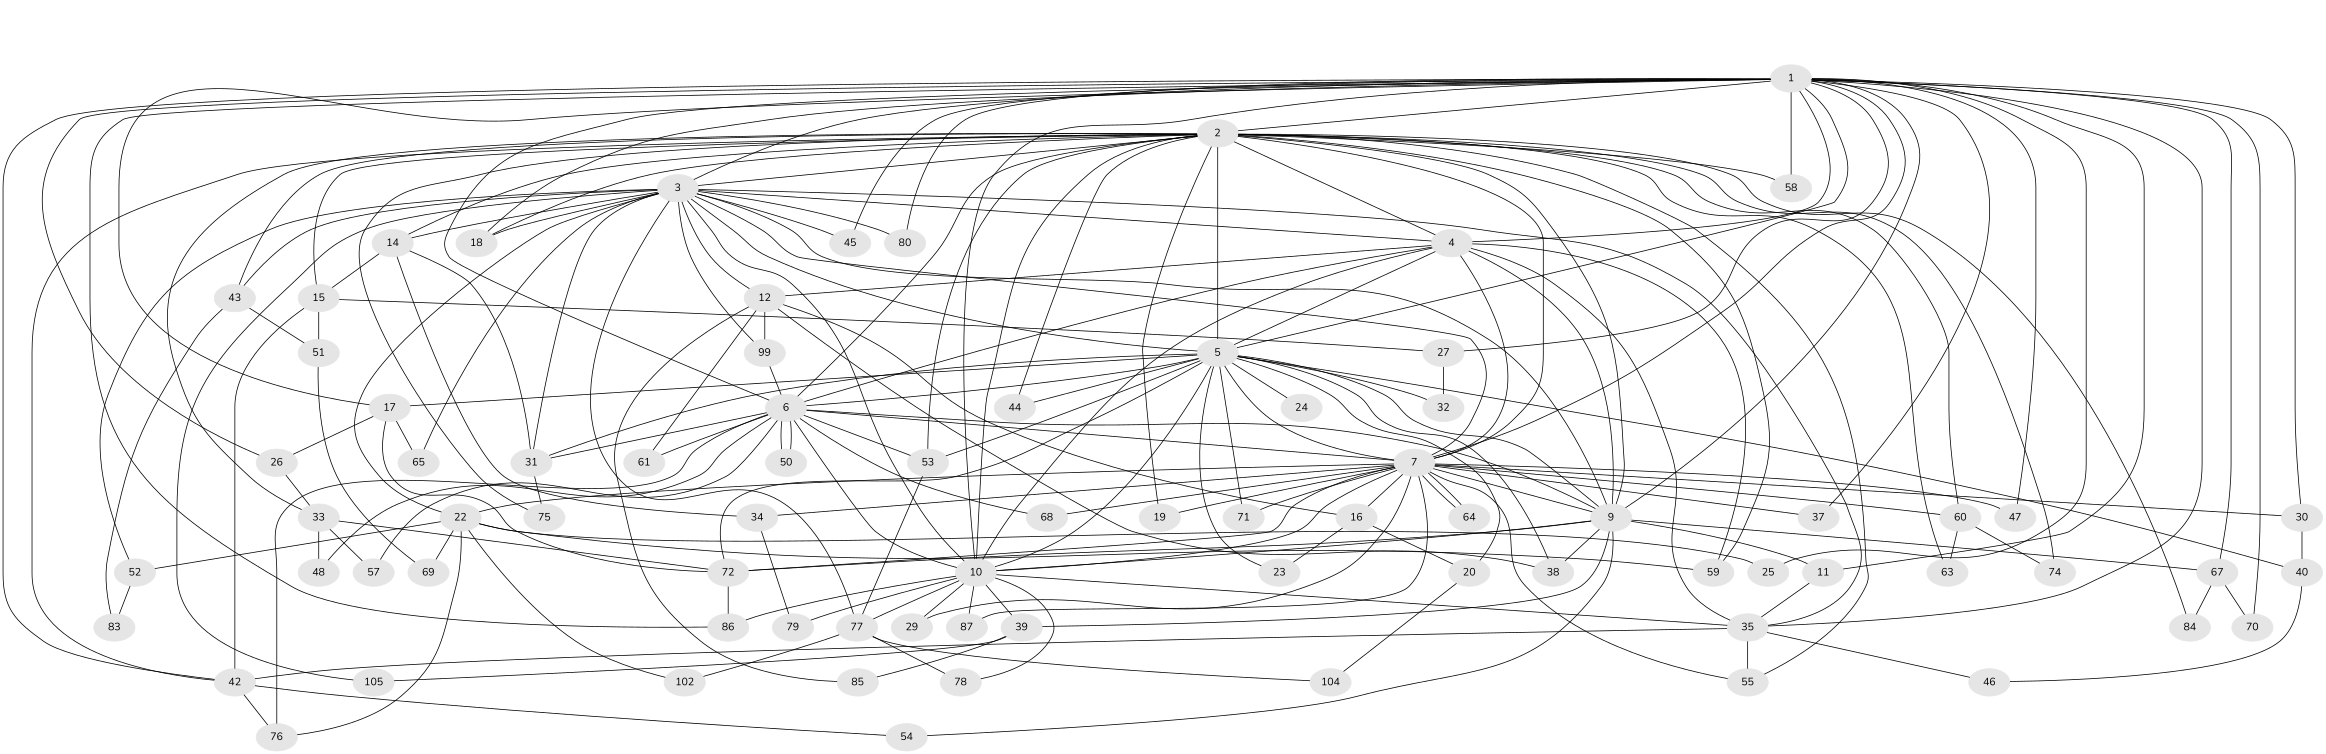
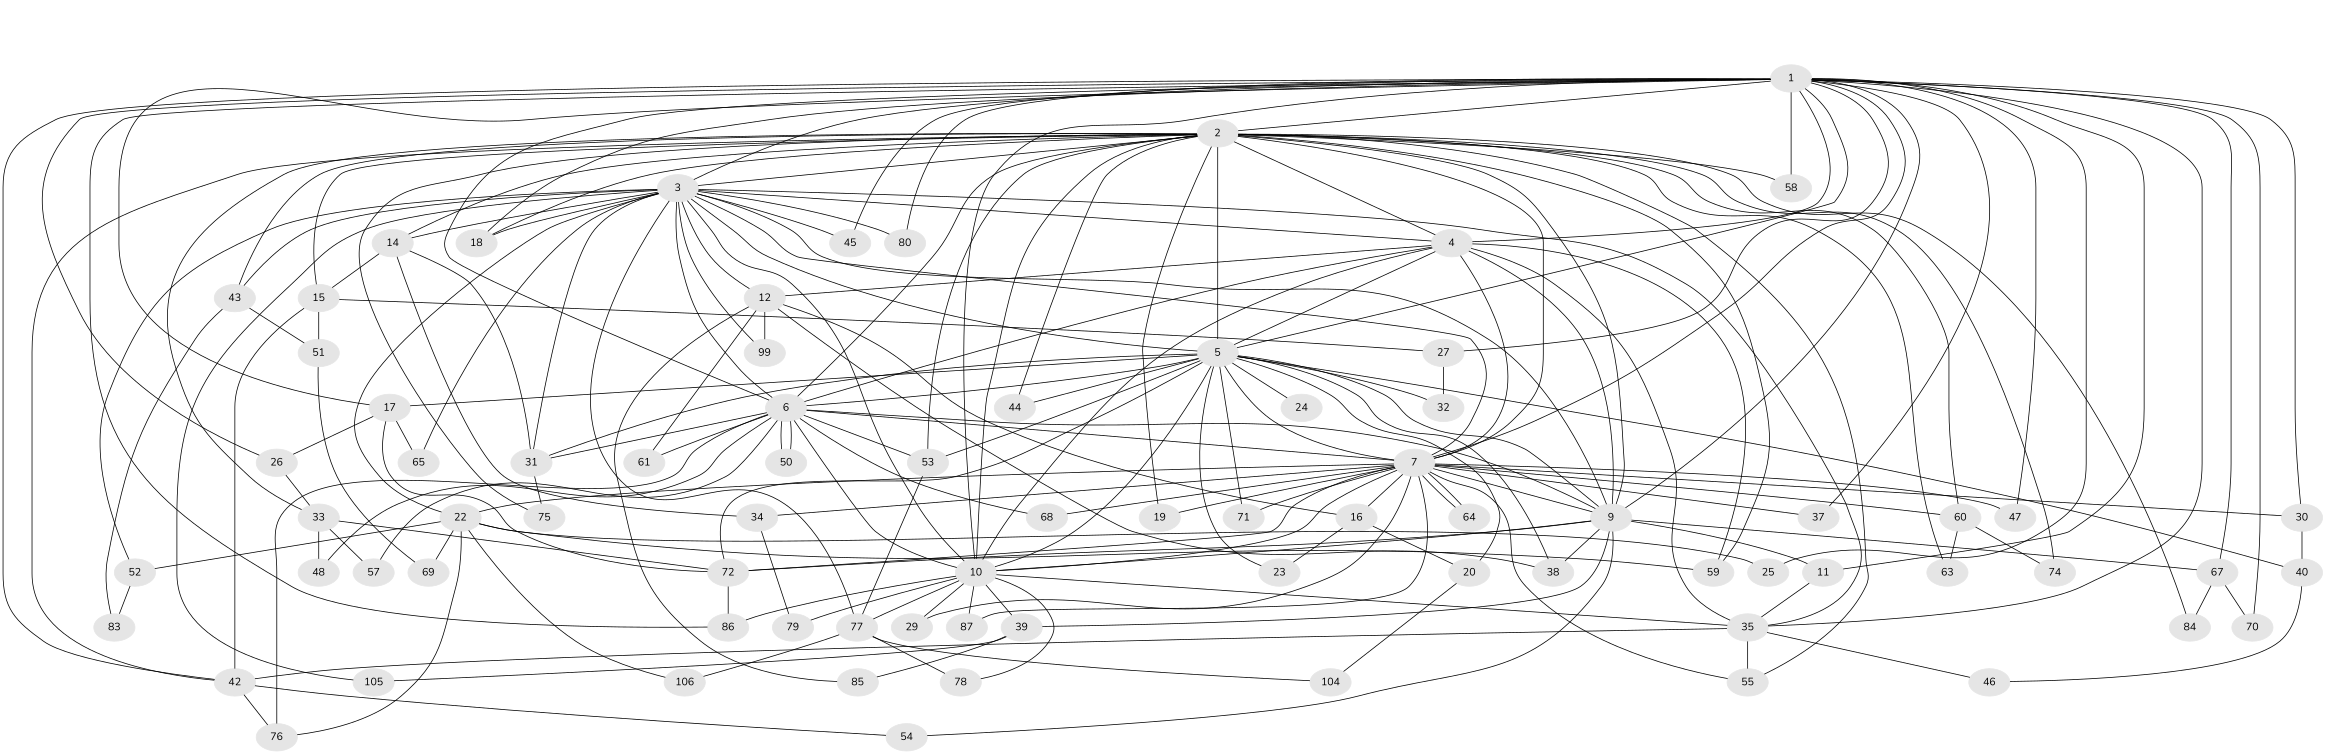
edge "99" -- "6": now "3" -- "6"
node "102": label "102" -> "106"
